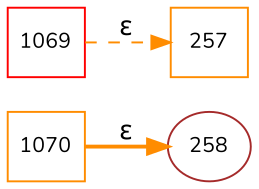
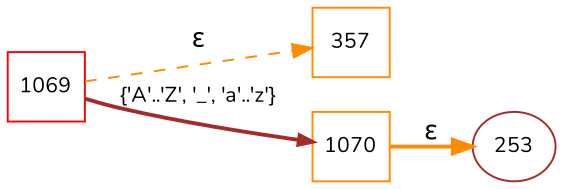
node "257": label "257" -> "357"
edge "1069" -> "1070": added, label "{'A'..'Z', '_', 'a'..'z'}"
node "258": label "258" -> "253"
